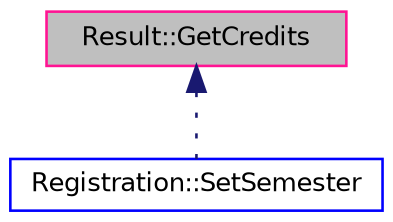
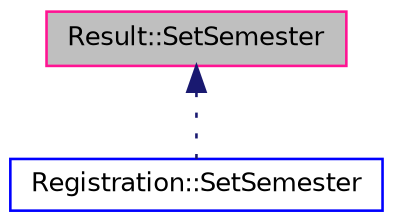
node "Result::GetCredits": label "Result::GetCredits" -> "Result::SetSemester"
